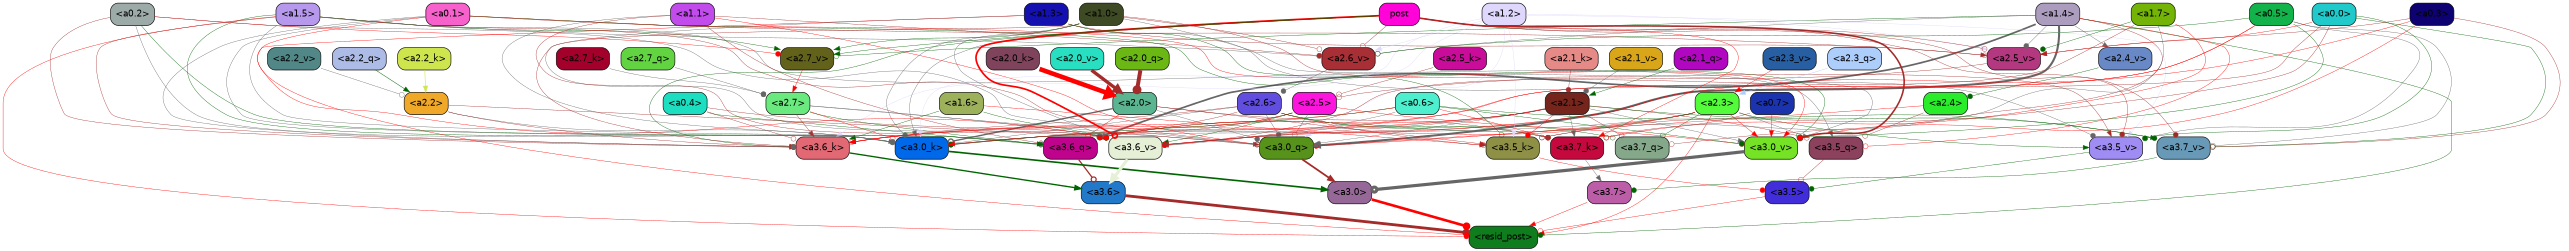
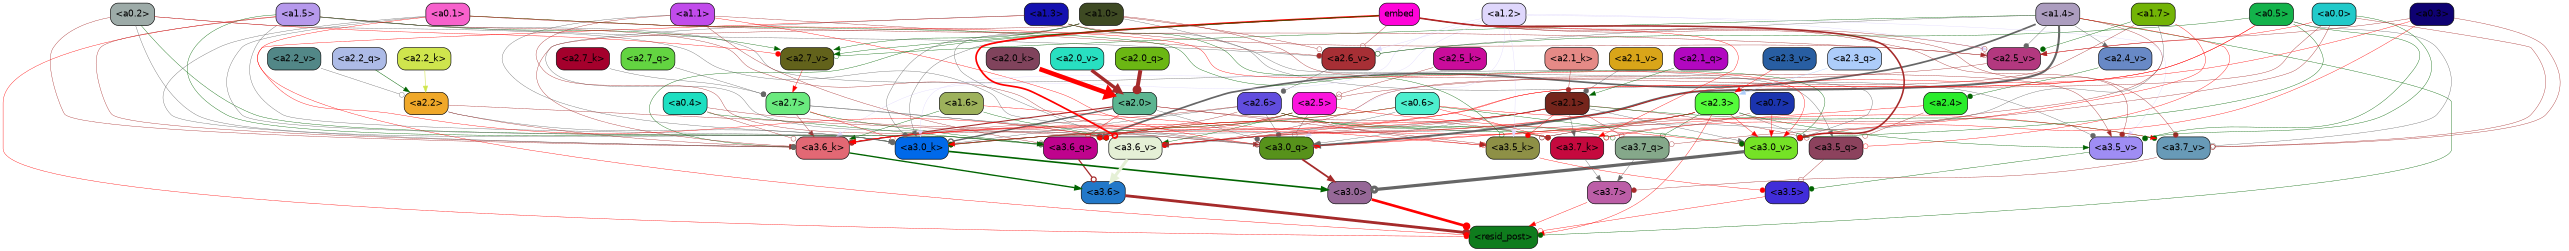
node "post": label "post" -> "embed"
edge "<a0.5>" -> "<a3.5_v>": color gray40 -> darkgreen
edge "<a2.0>" -> "<a3.6_k>": added
edge "<a0.6>" -> "<a3.7_v>": color darkgreen -> red
edge "<a0.0>" -> "<a3.7_v>": color darkgreen -> brown
edge "<a2.4>" -> "<a3.0_q>": arrowhead odot -> normal
edge "<a3.7_q>" -> "<a3.7>": added
edge "<a3.7_v>" -> "<a3.7>": color darkgreen -> brown
